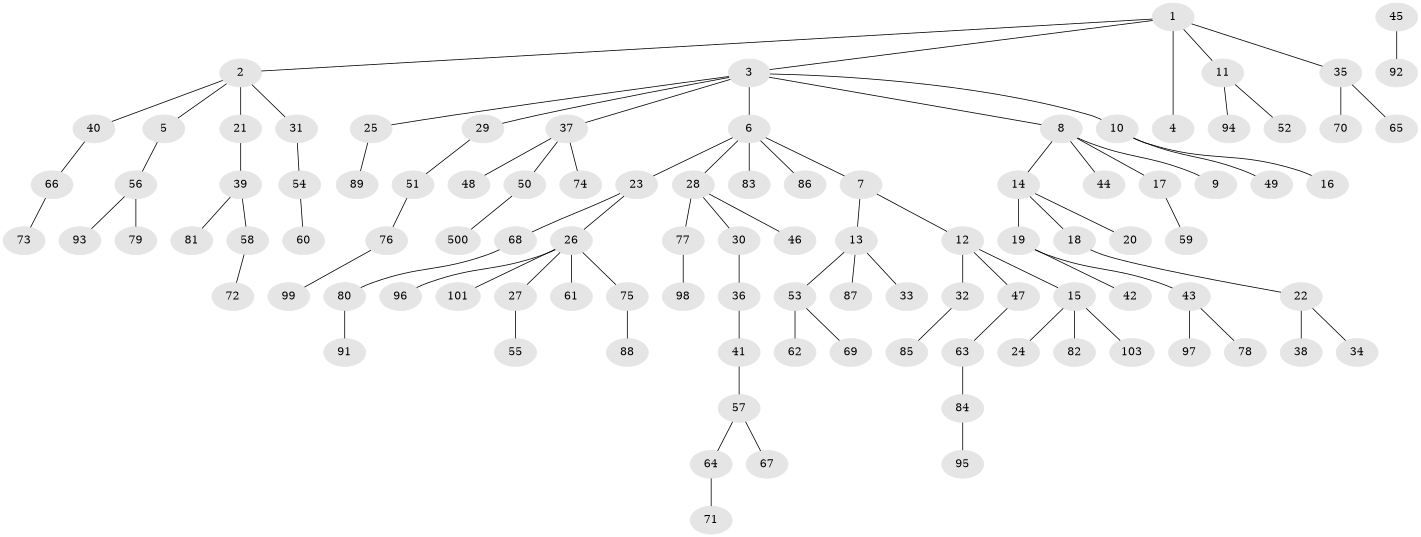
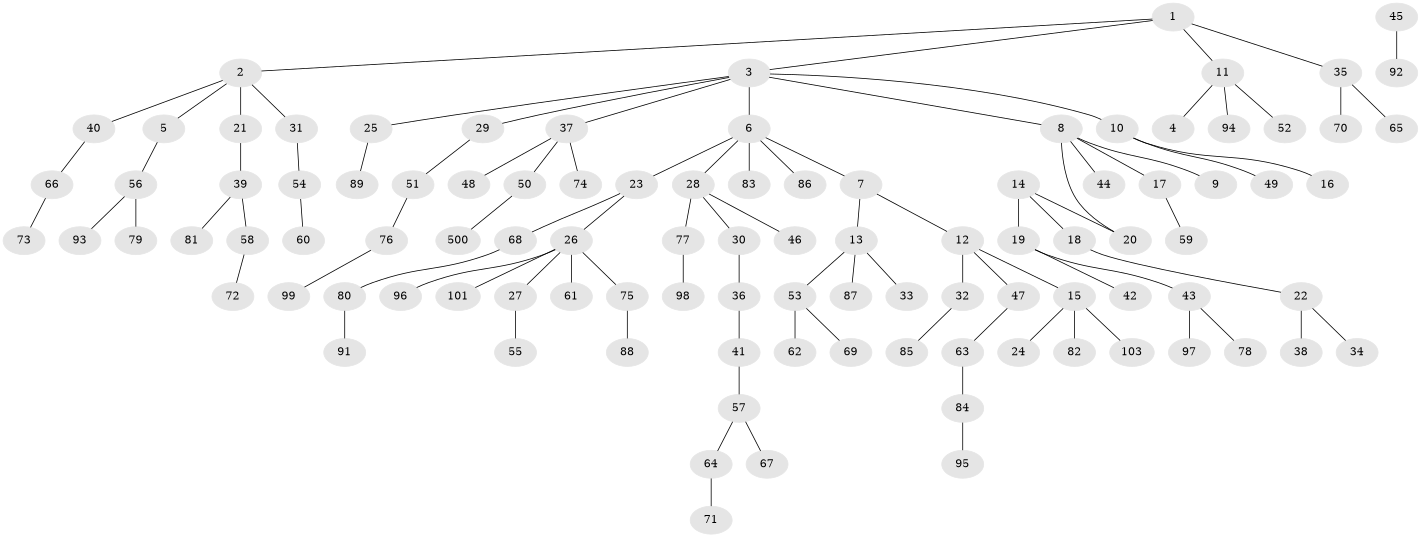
edge "1" -- "4": now "11" -- "4"
edge "8" -- "14": now "8" -- "20"
